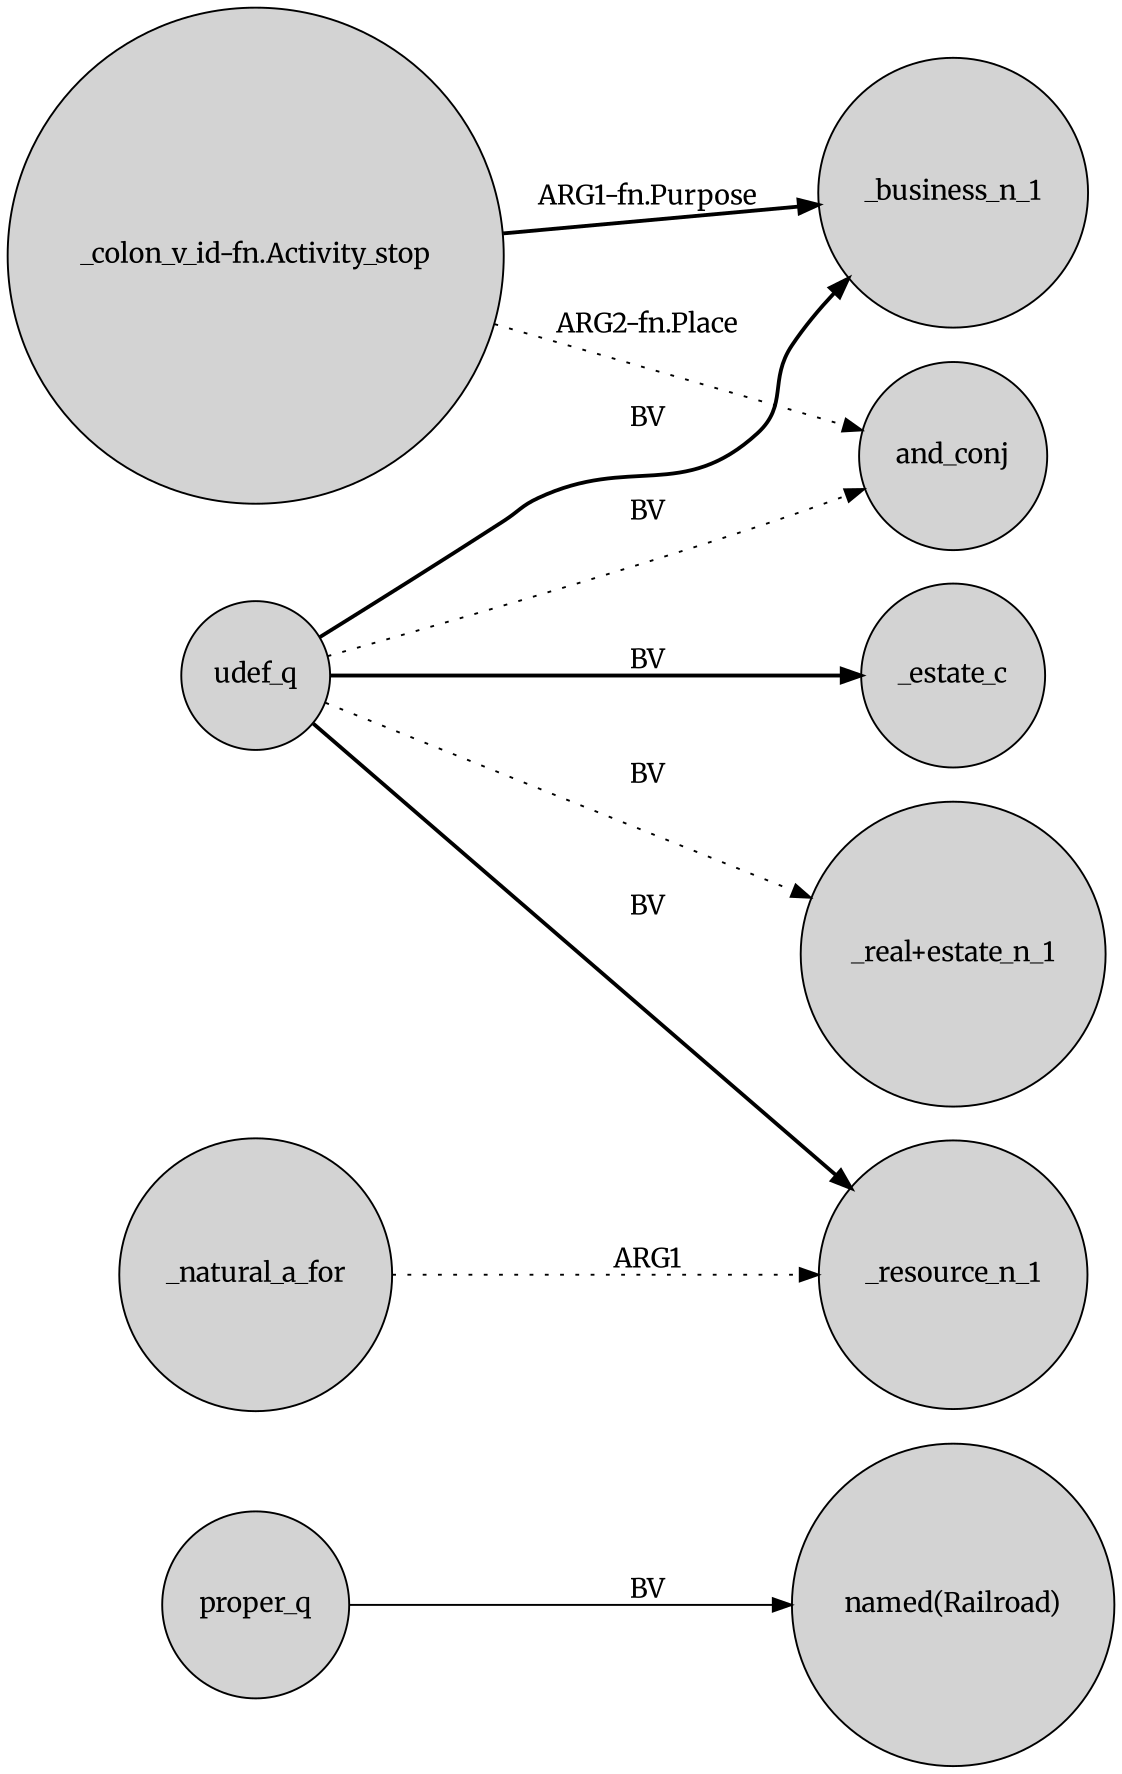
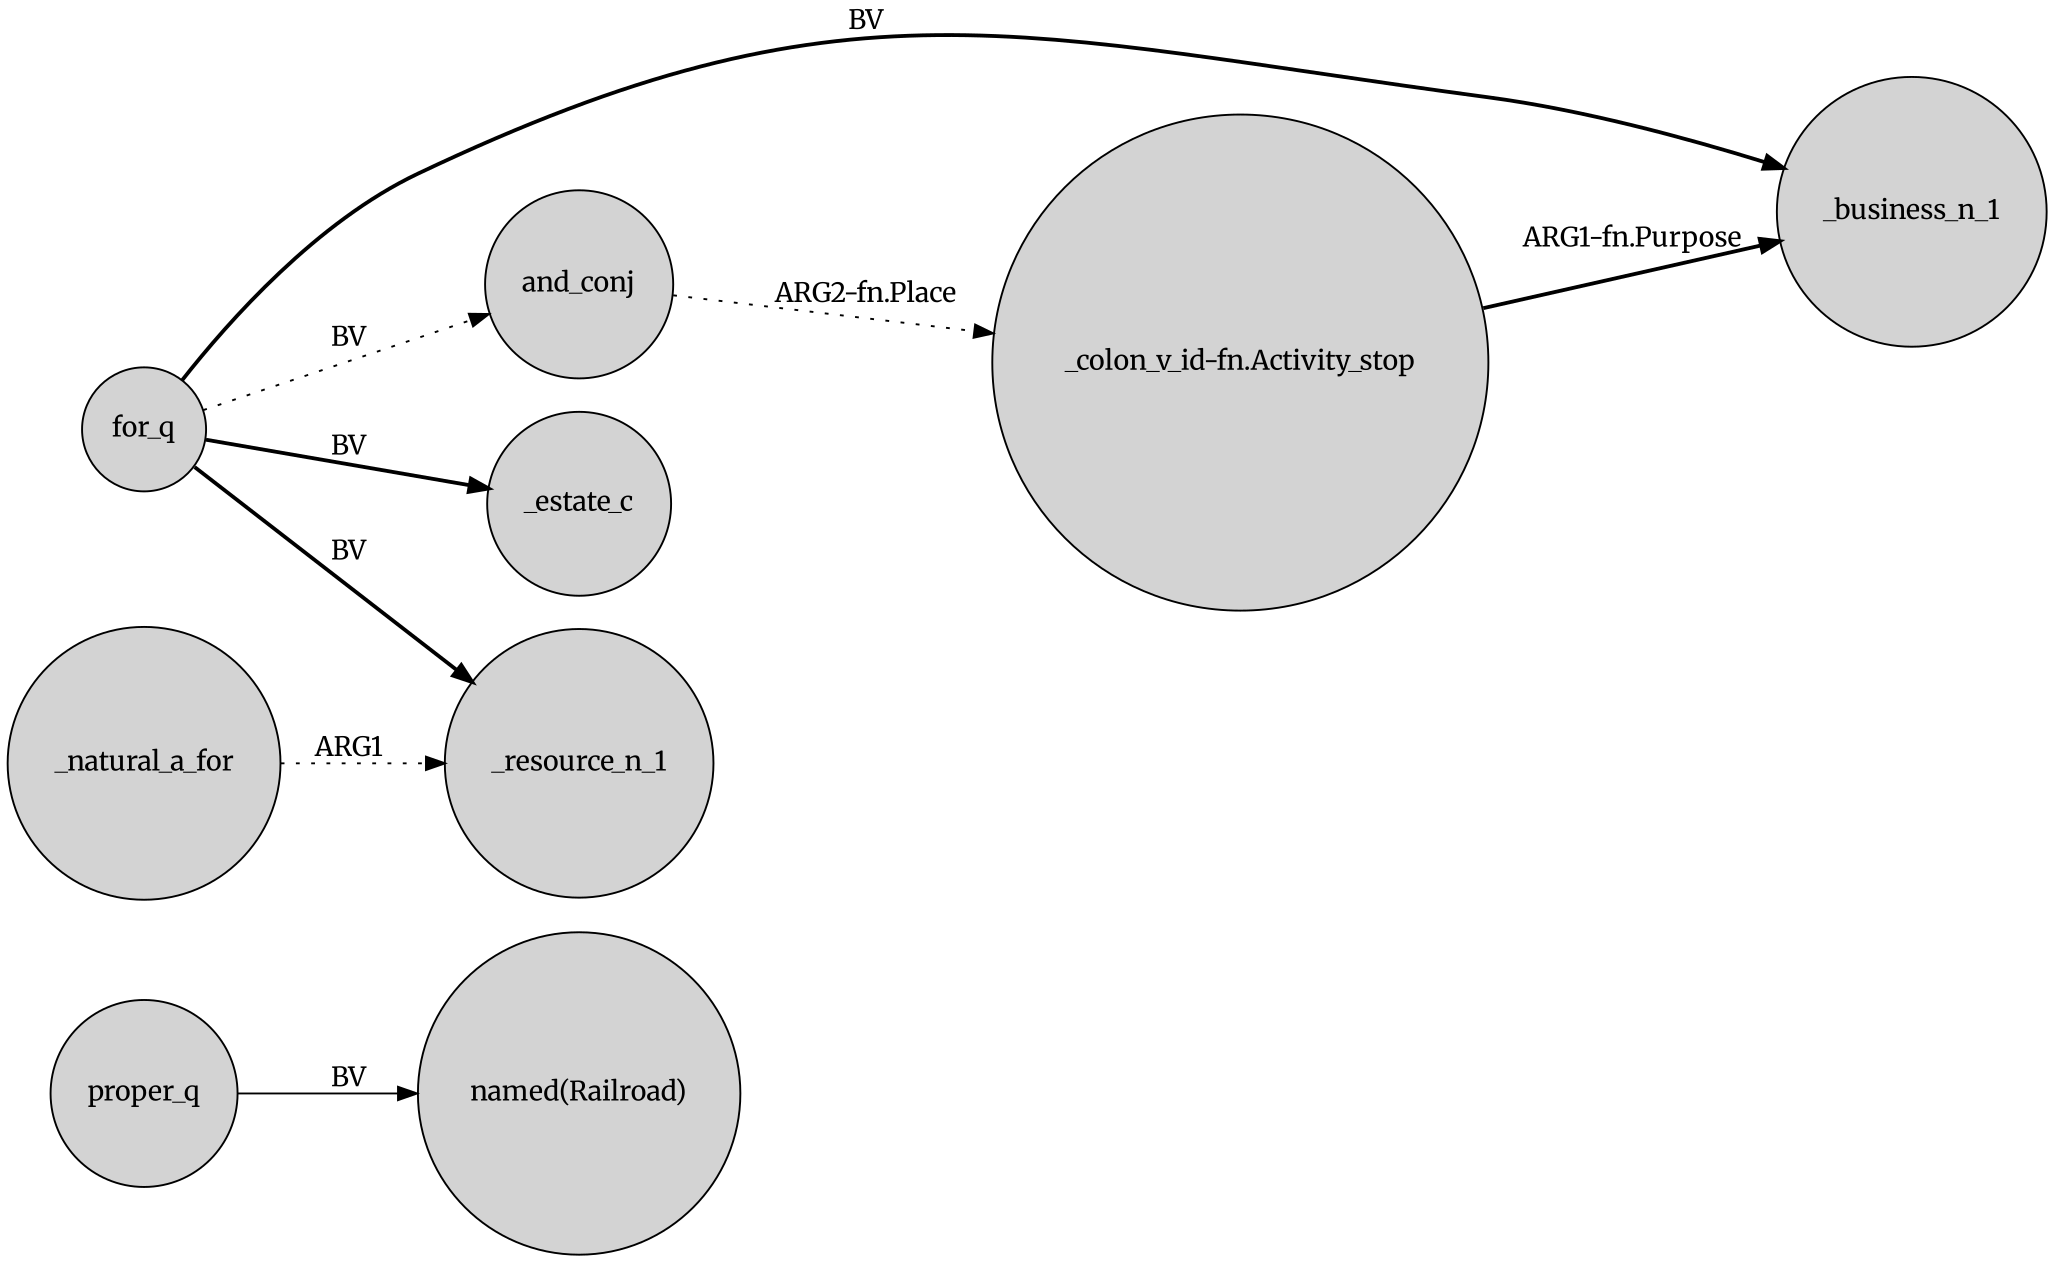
edge "_colon_v_id-fn.Activity_stop" -> "and_conj": reversed
node "udef_q": label "udef_q" -> "for_q"
node "_real+estate_n_1": removed
